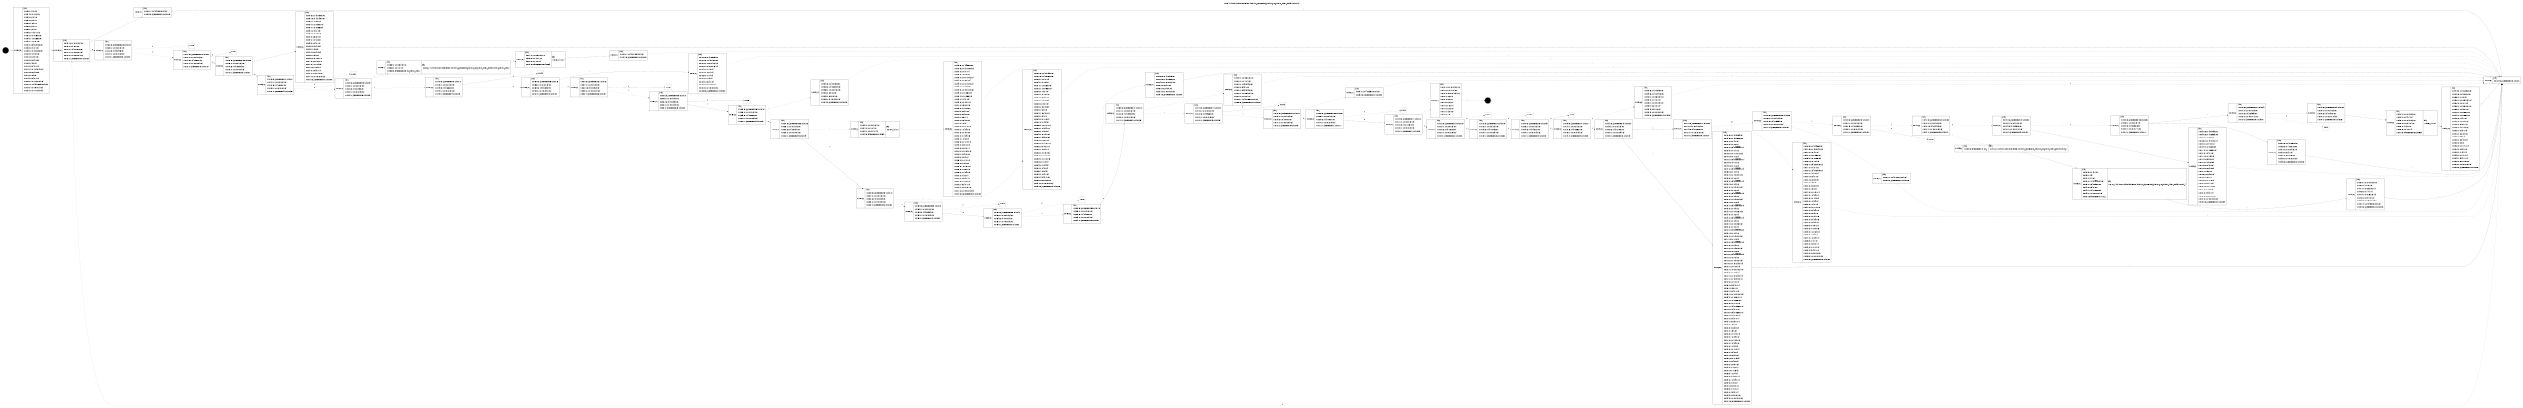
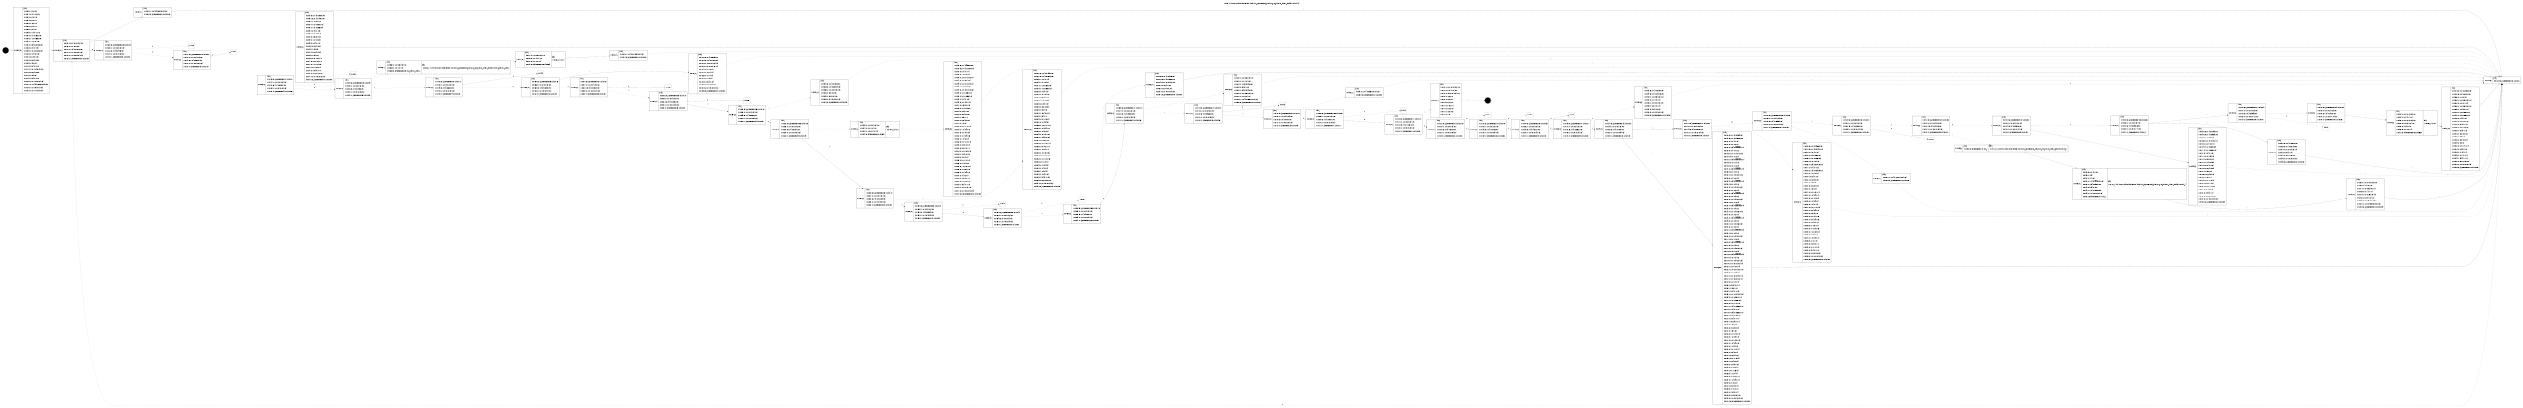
node "0x401490 [28]": removed
